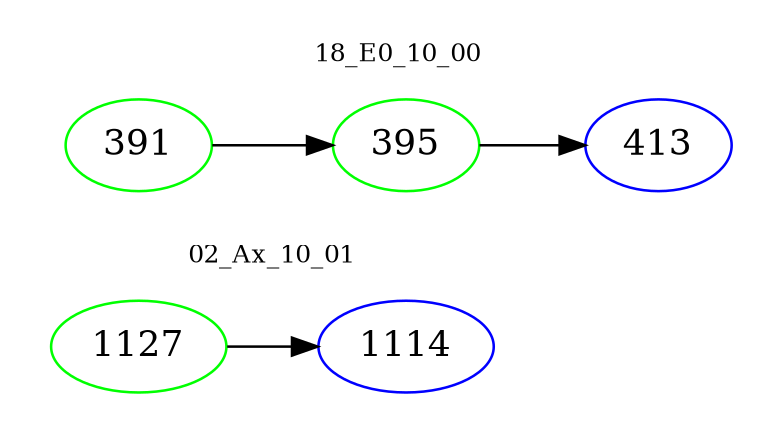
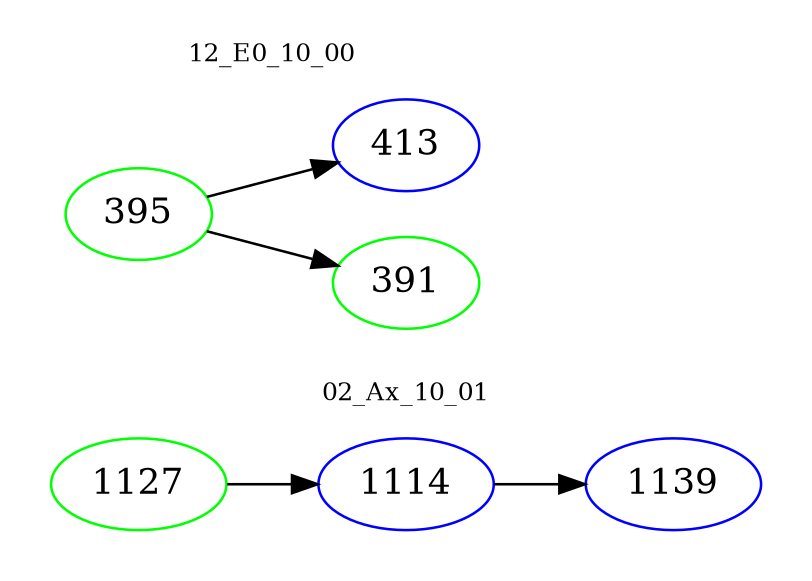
cluster "18_E0_10_00": label "18_E0_10_00" -> "12_E0_10_00"
edge "391" -> "395": reversed
node "1139": added
